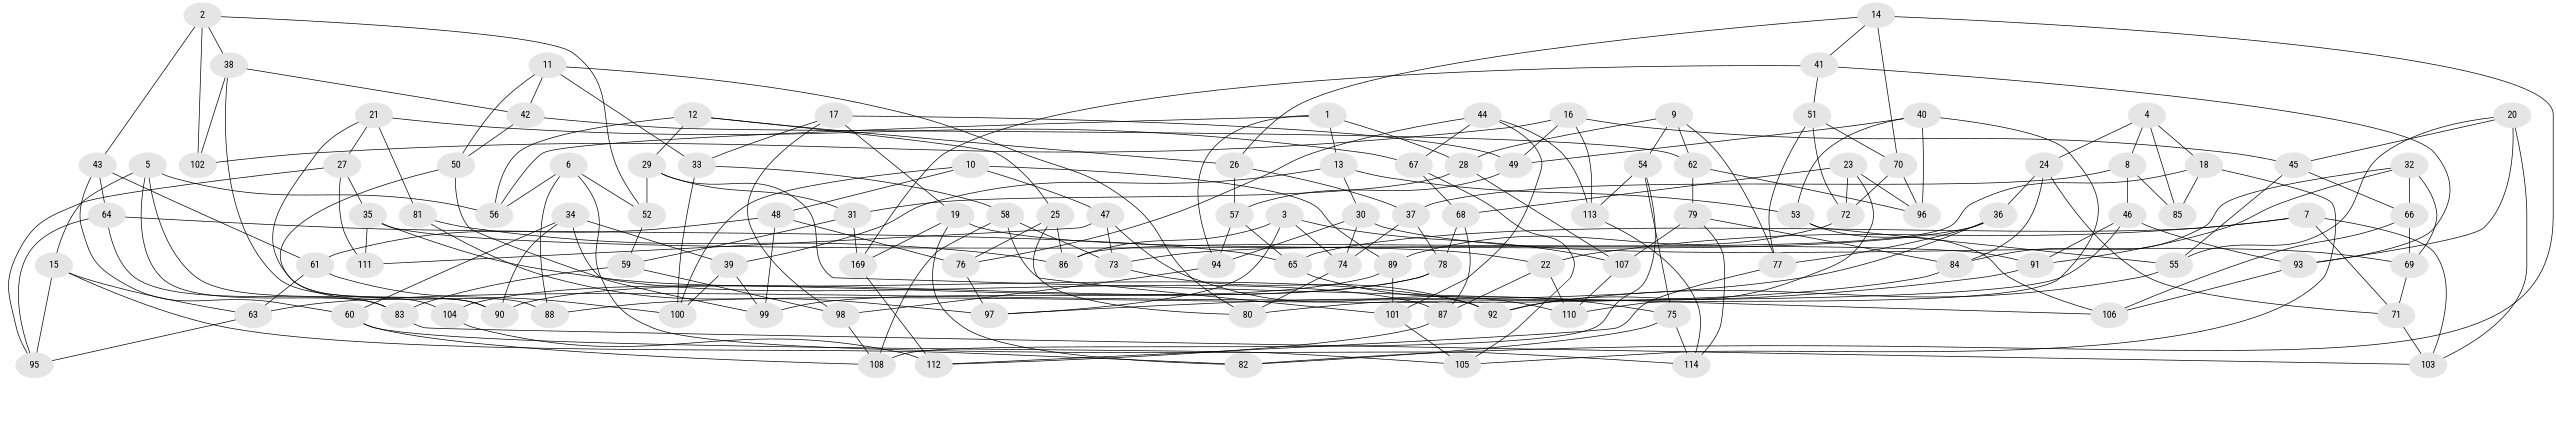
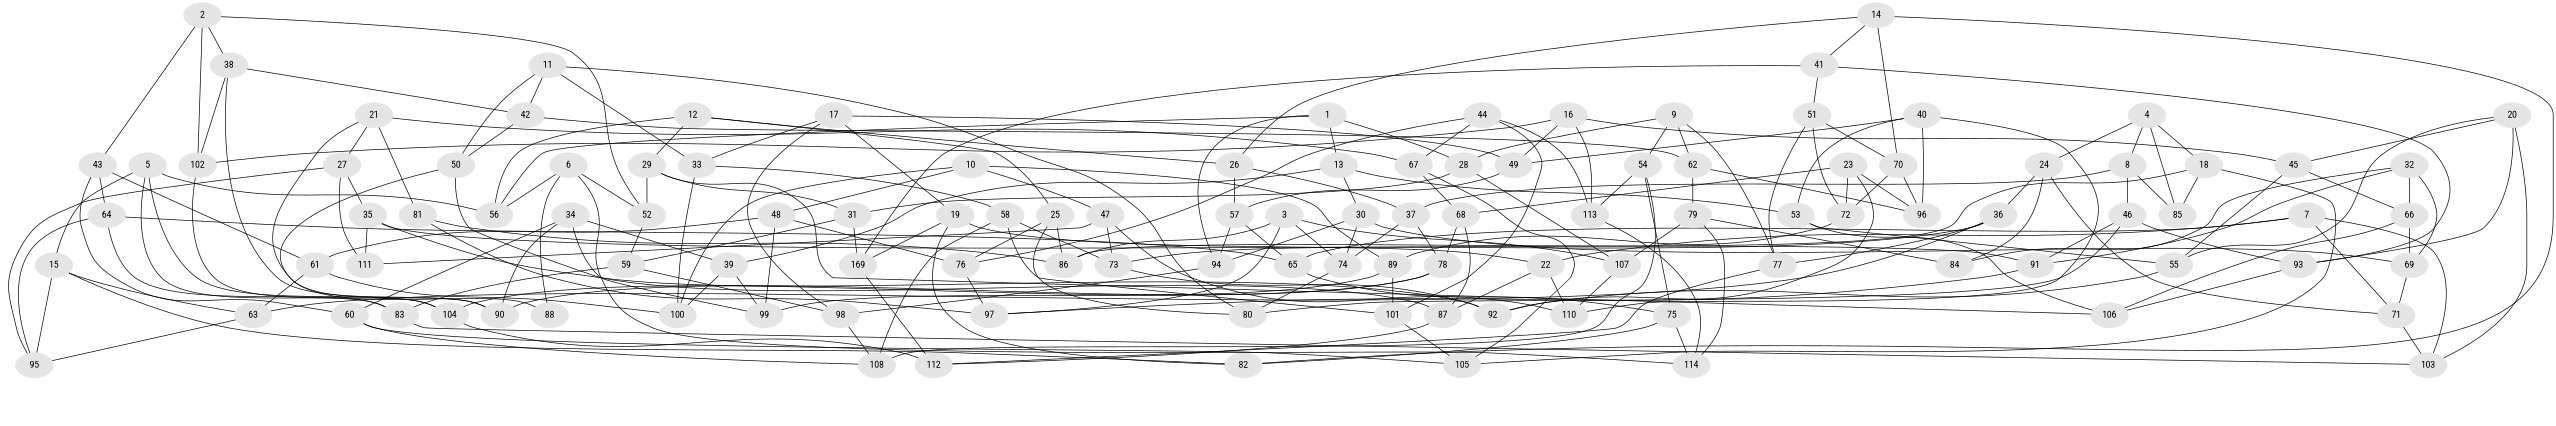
edge "102" -- "104": added
edge "84" -- "88": removed
